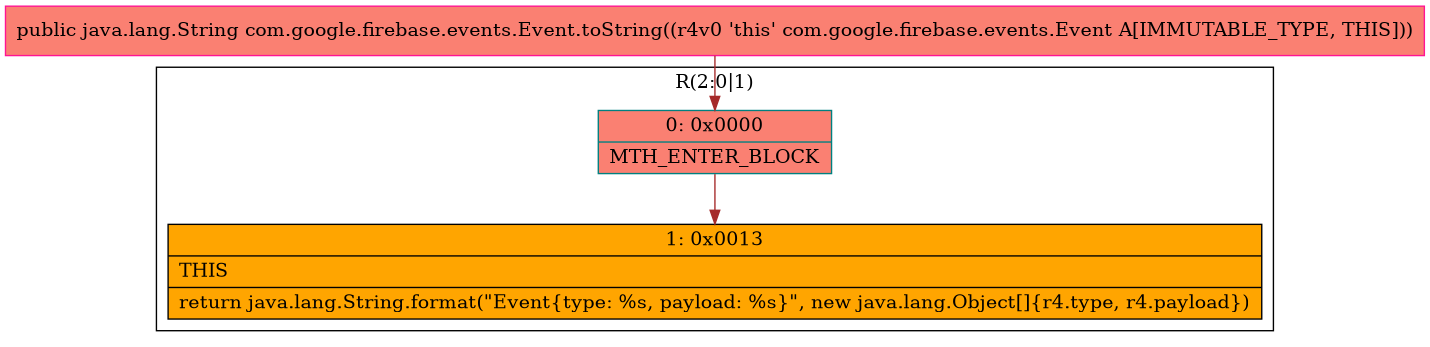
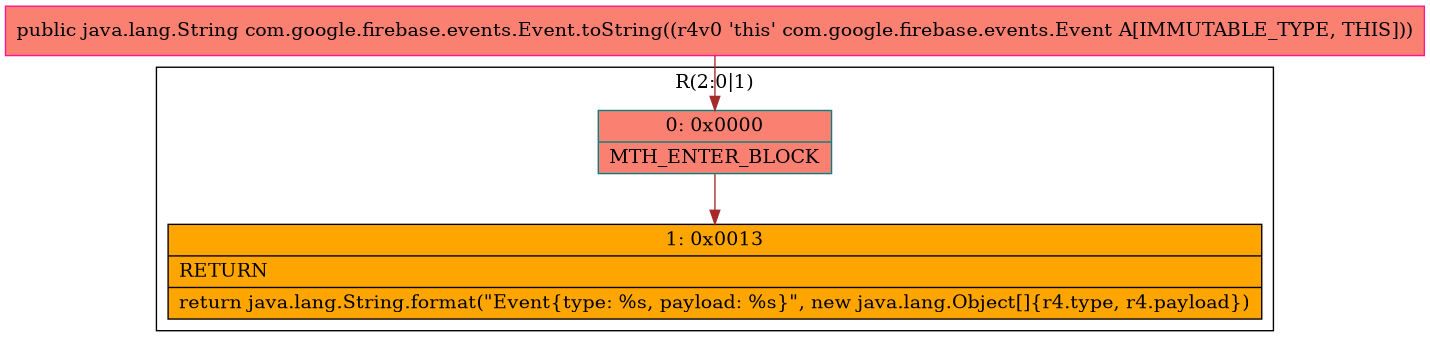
node "1: 0x0013": text "THIS" -> "RETURN"
